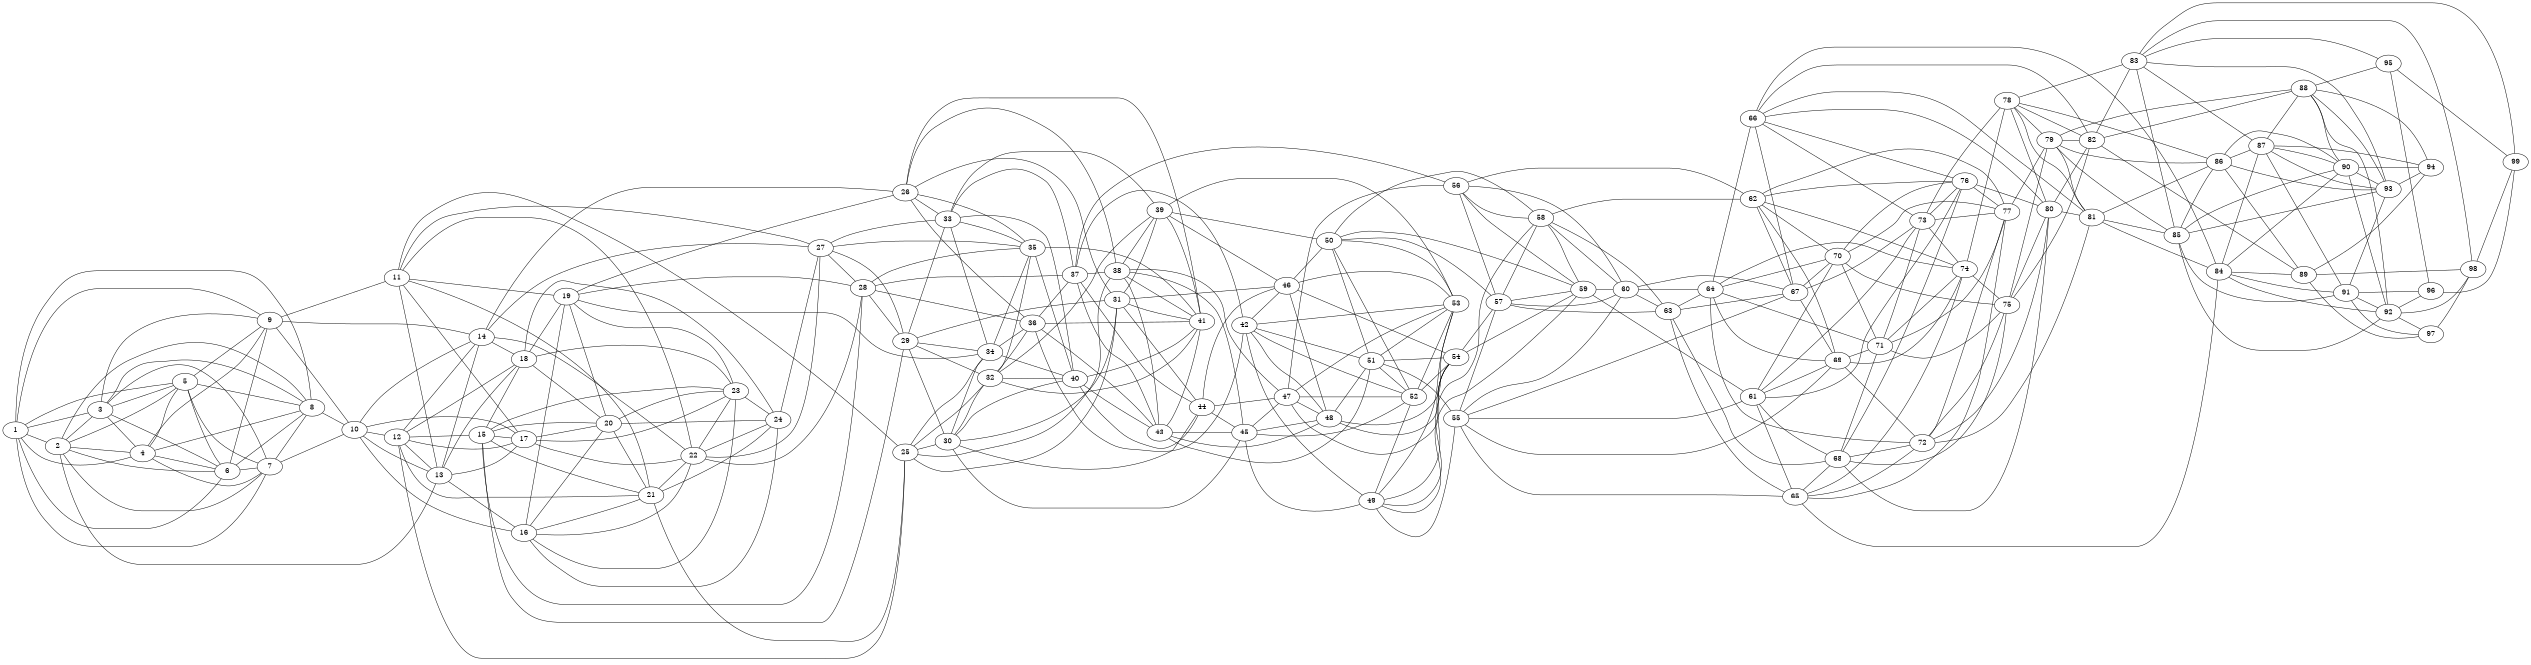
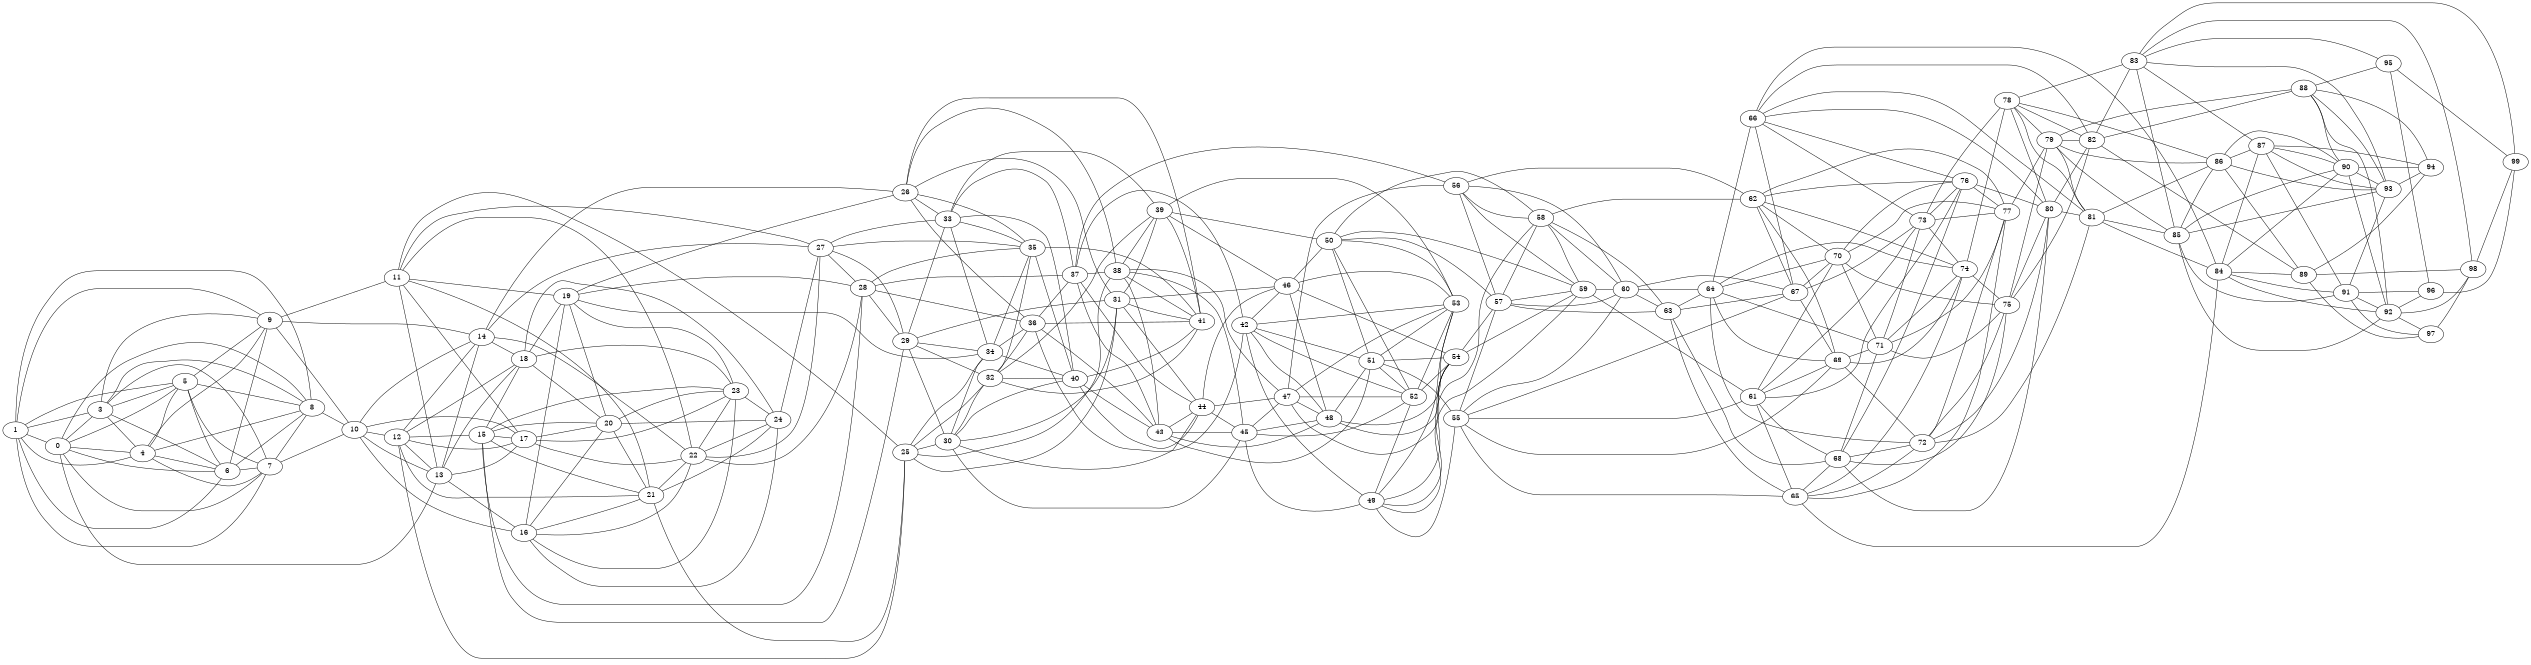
edge "88" -- "87": removed
edge "41" -- "43": now "44" -- "43"
node "2": label "2" -> "0"
